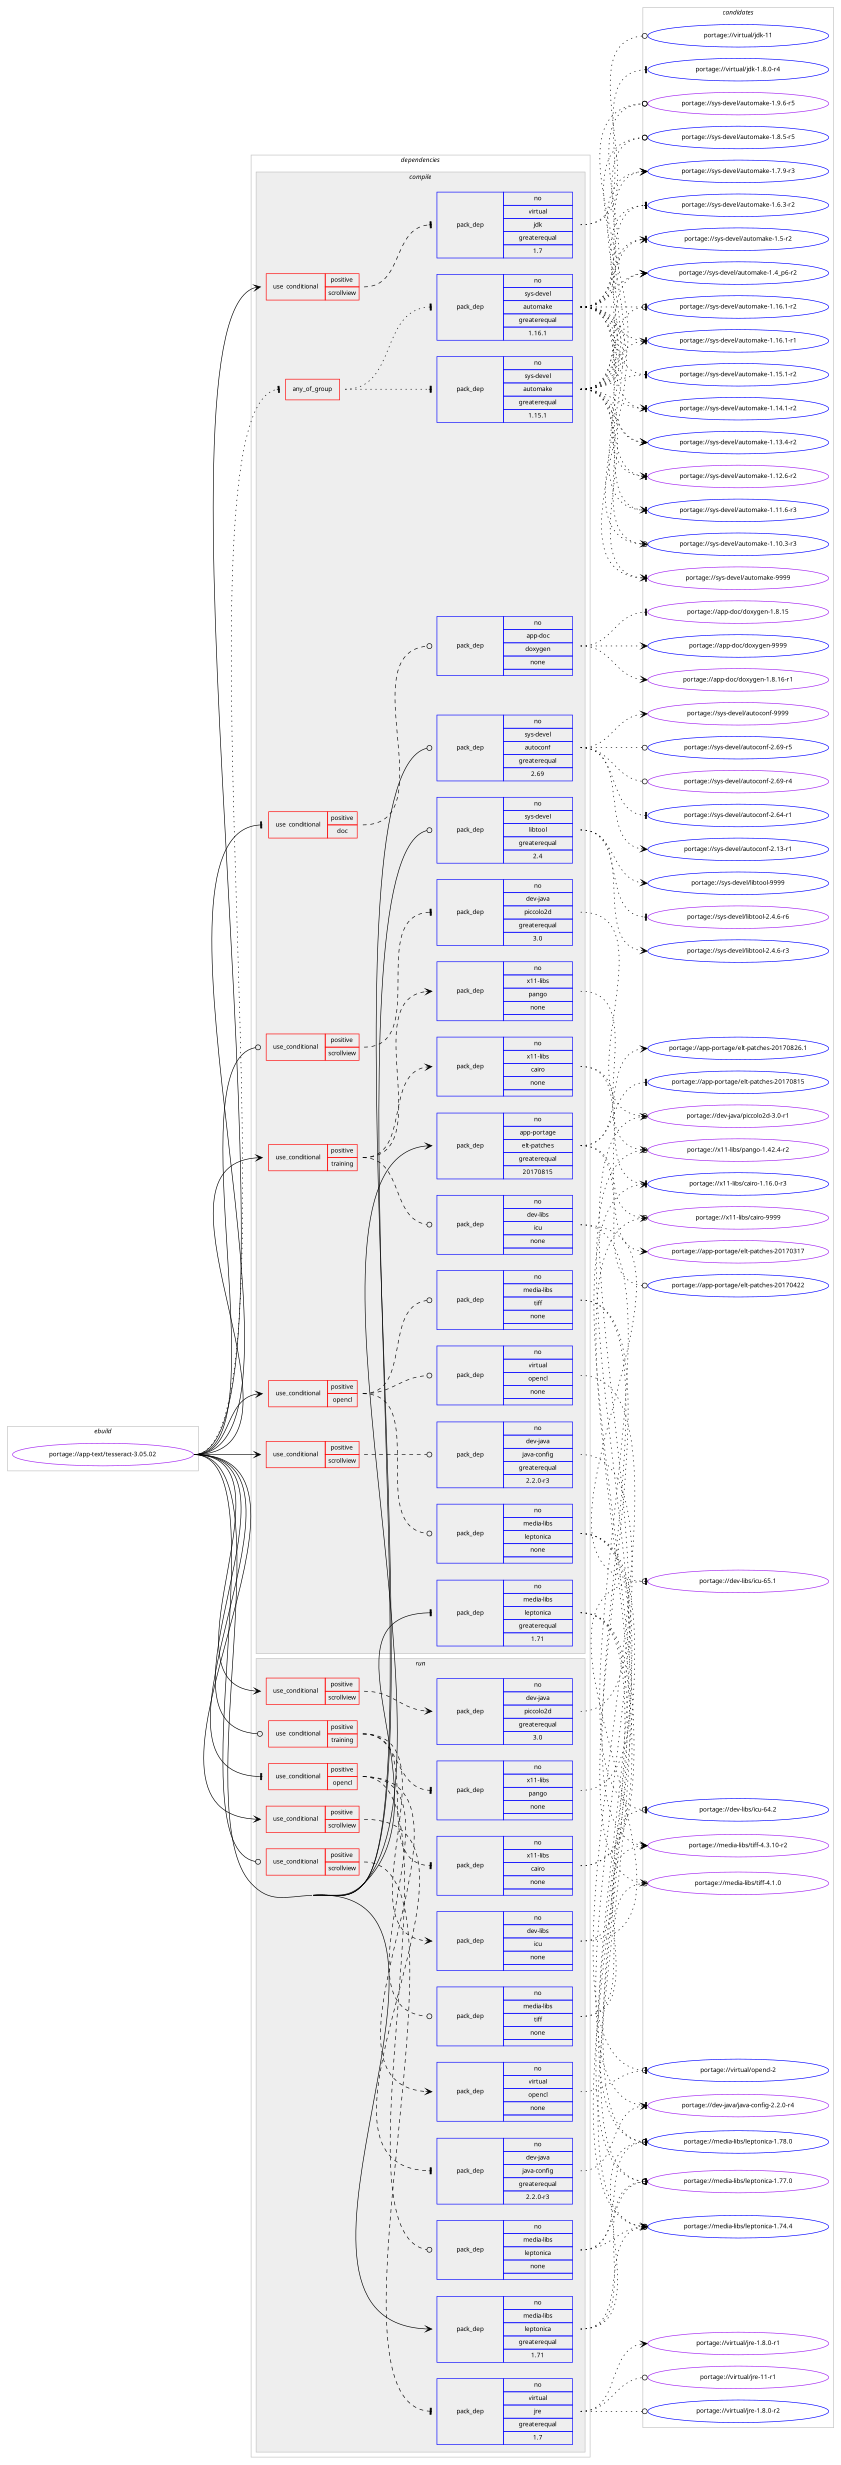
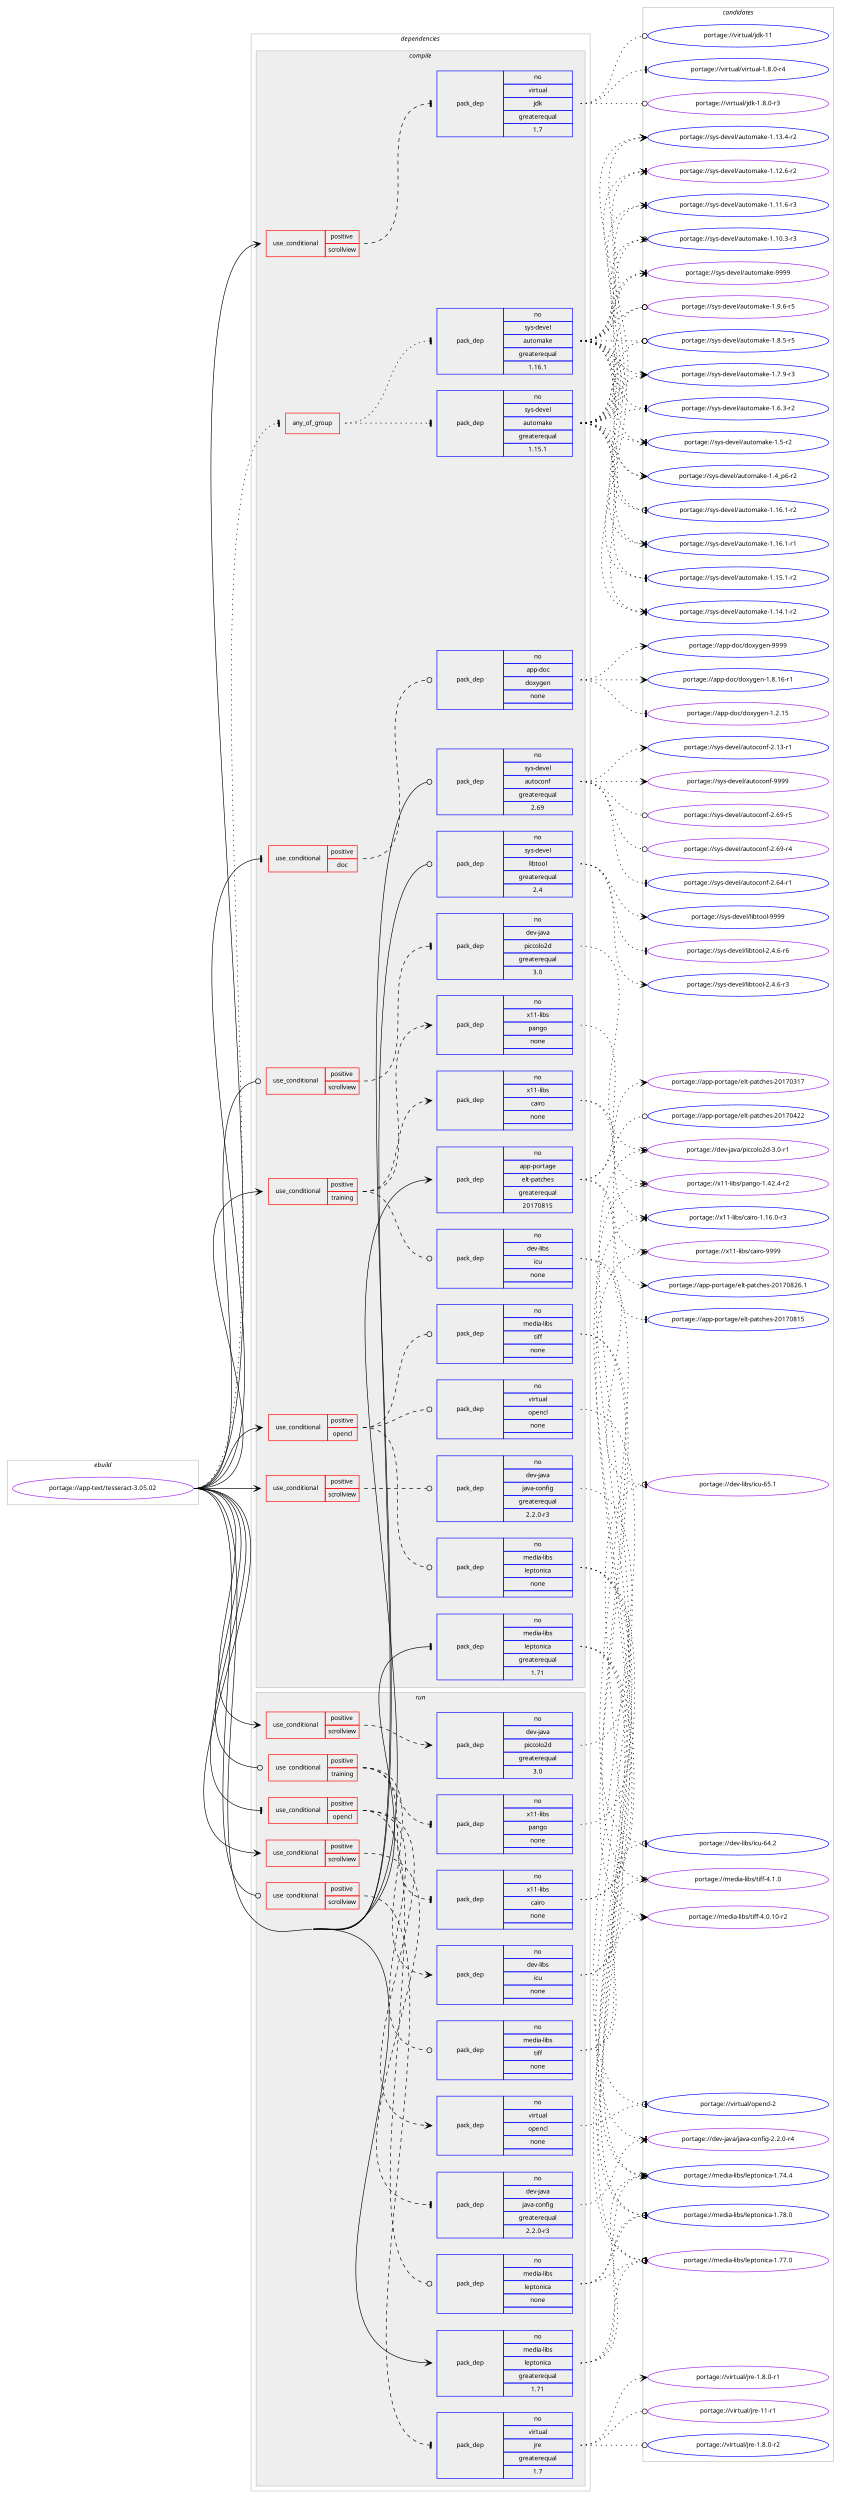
node "portage://virtual/jdk-1.8.0-r4": label "portage://virtual/jdk-1.8.0-r4" -> "portage://virtual/virtual-1.8.0-r4"
node "portage://virtual/jdk-1.8.0-r3": added
node "portage://app-doc/doxygen-1.8.15": label "portage://app-doc/doxygen-1.8.15" -> "portage://app-doc/doxygen-1.2.15"
node "portage://app-doc/doxygen-1.8.16-r1": color purple -> blue
node "portage://sys-devel/autoconf-2.69-r5": color blue -> purple
node "portage://media-libs/tiff-4.3.10-r2": label "portage://media-libs/tiff-4.3.10-r2" -> "portage://media-libs/tiff-4.0.10-r2"
